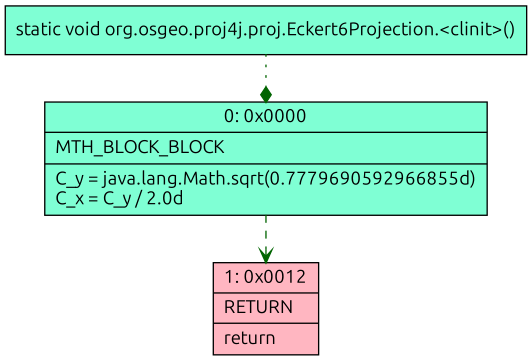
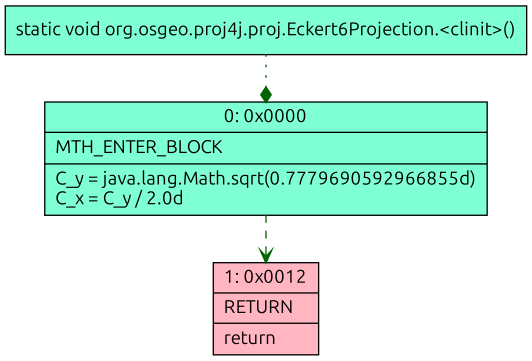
node "0: 0x0000": text "MTH_BLOCK_BLOCK" -> "MTH_ENTER_BLOCK"
